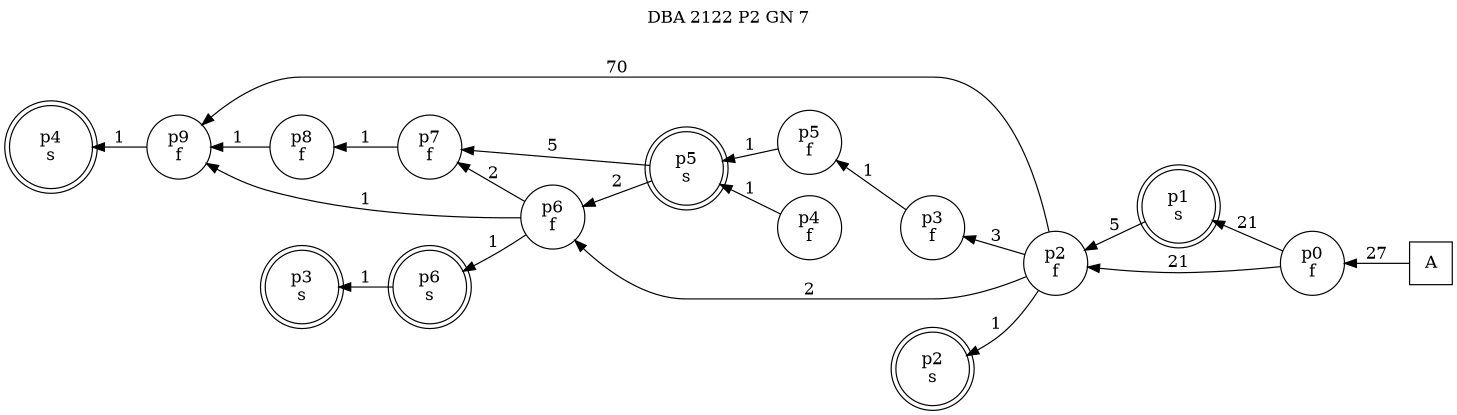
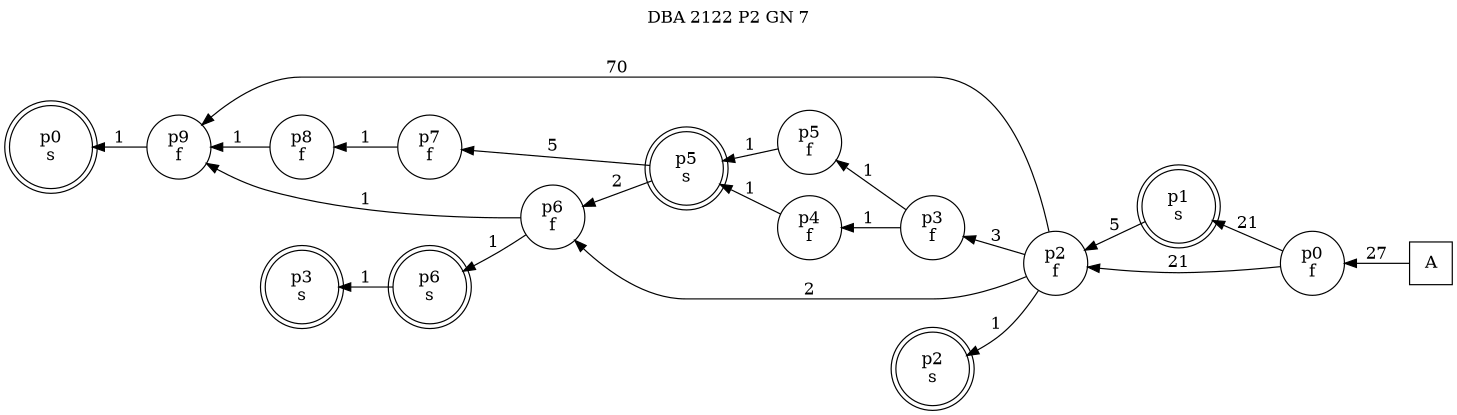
node "p4 s": label "p4 s" -> "p0 s"
edge "p6 f" -> "p7 f": removed, label "2"
edge "p3 f" -> "p4 f": added, label "1"
